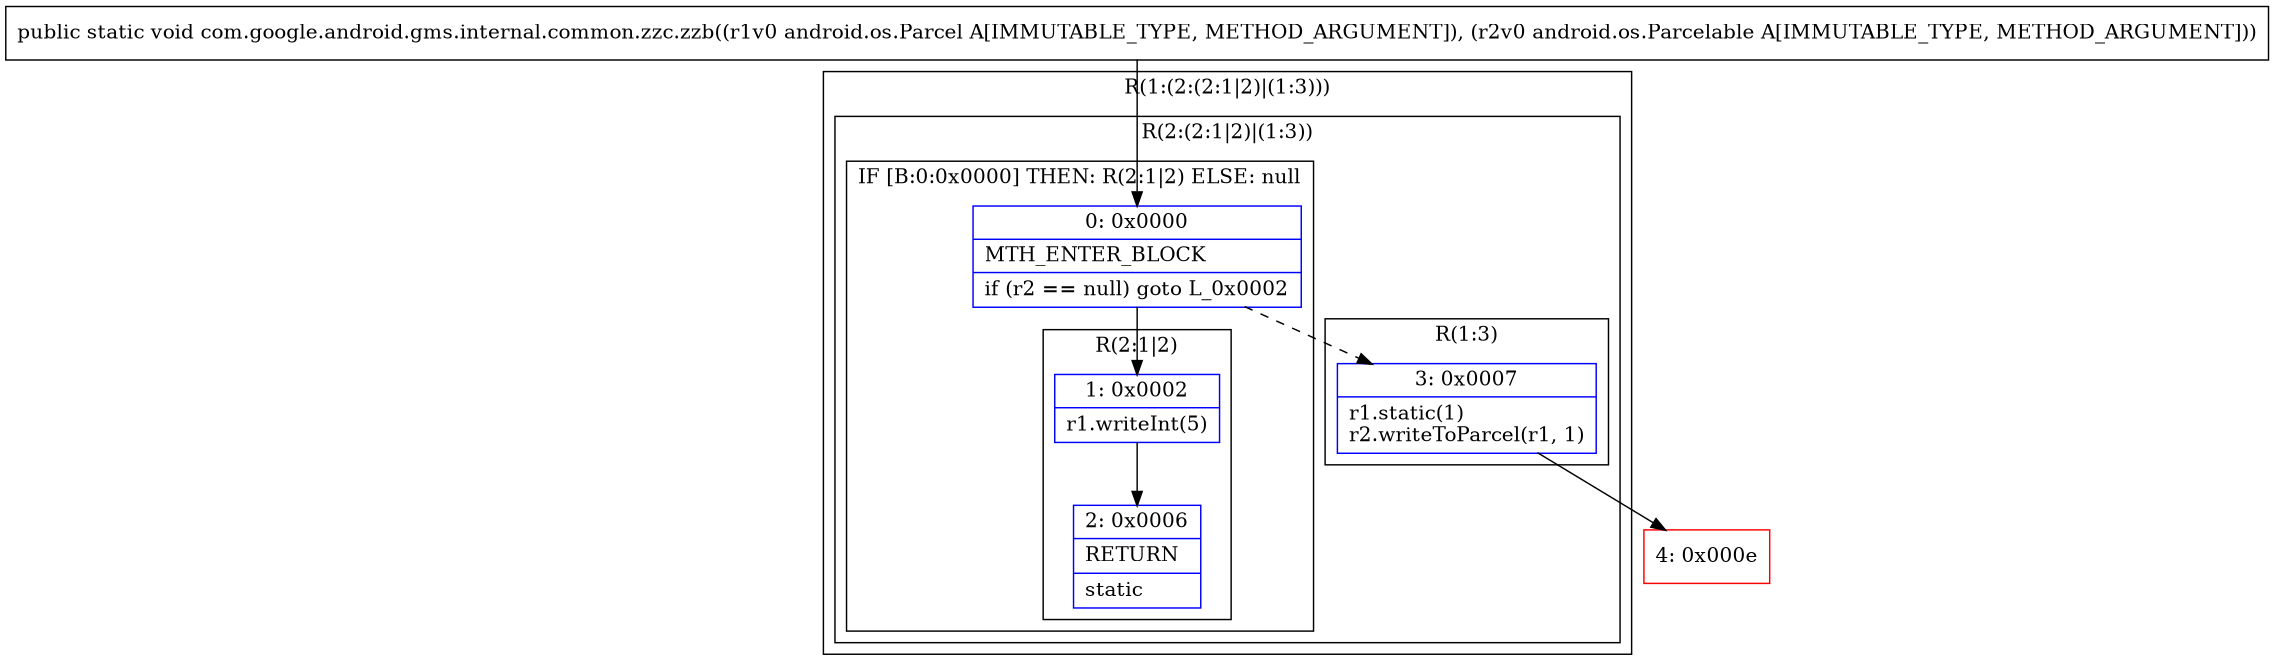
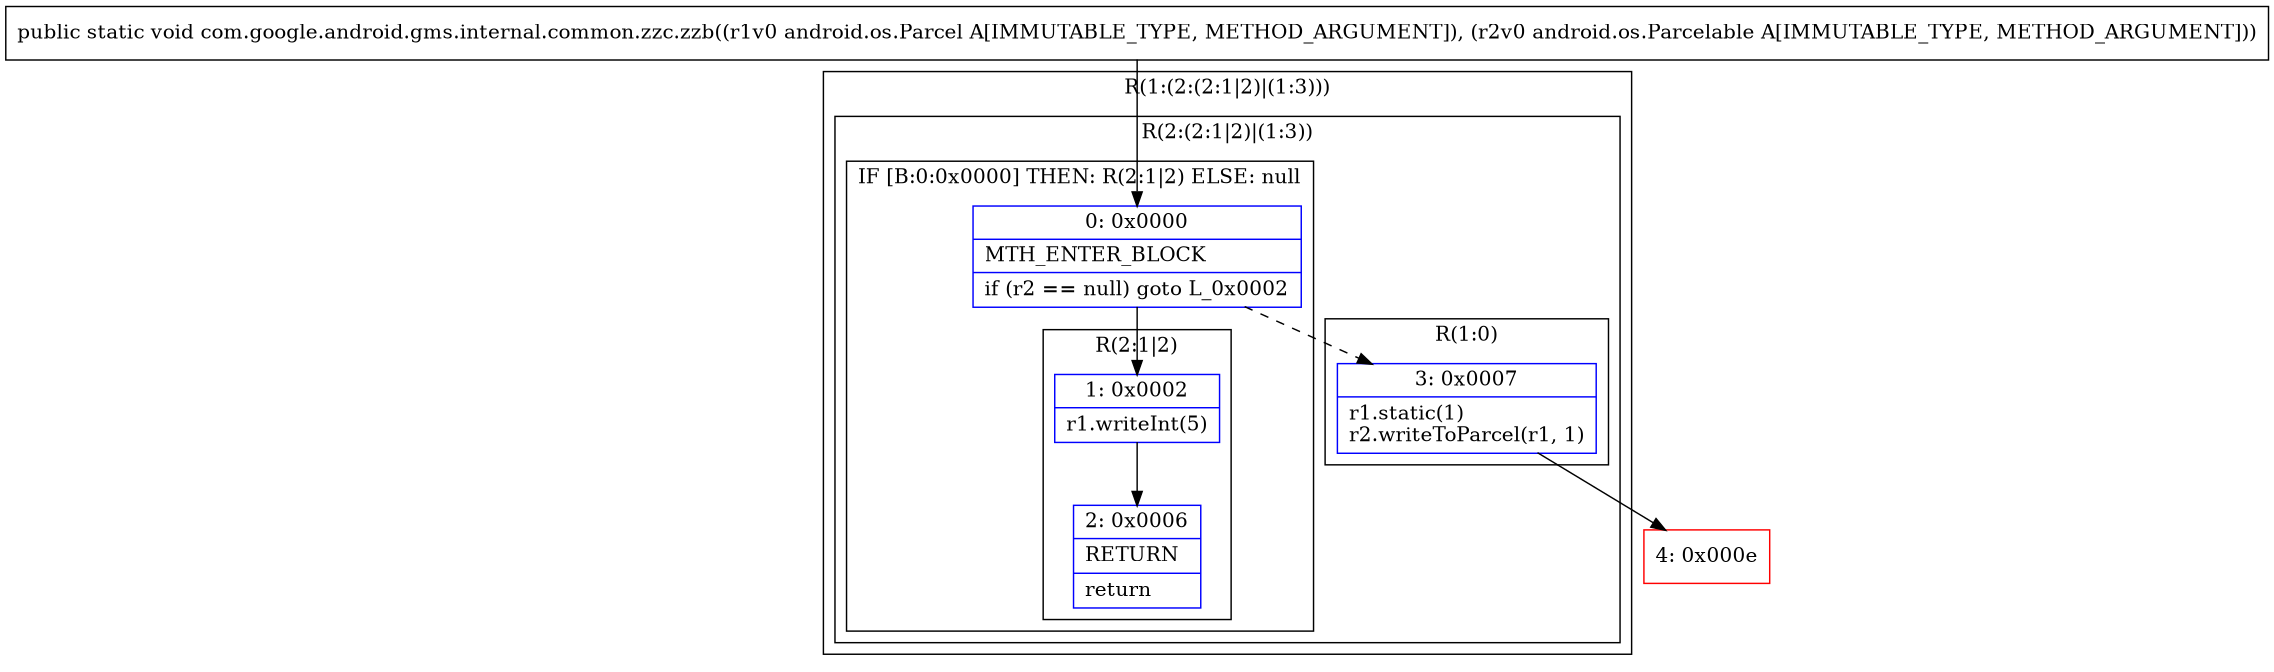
cluster "R(1:3)": label "R(1:3)" -> "R(1:0)"
node "2: 0x0006": text "static" -> "return"
